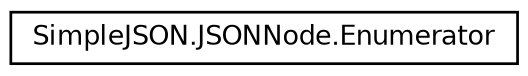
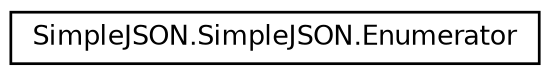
node "SimpleJSON.JSONNode.Enumerator": label "SimpleJSON.JSONNode.Enumerator" -> "SimpleJSON.SimpleJSON.Enumerator"
